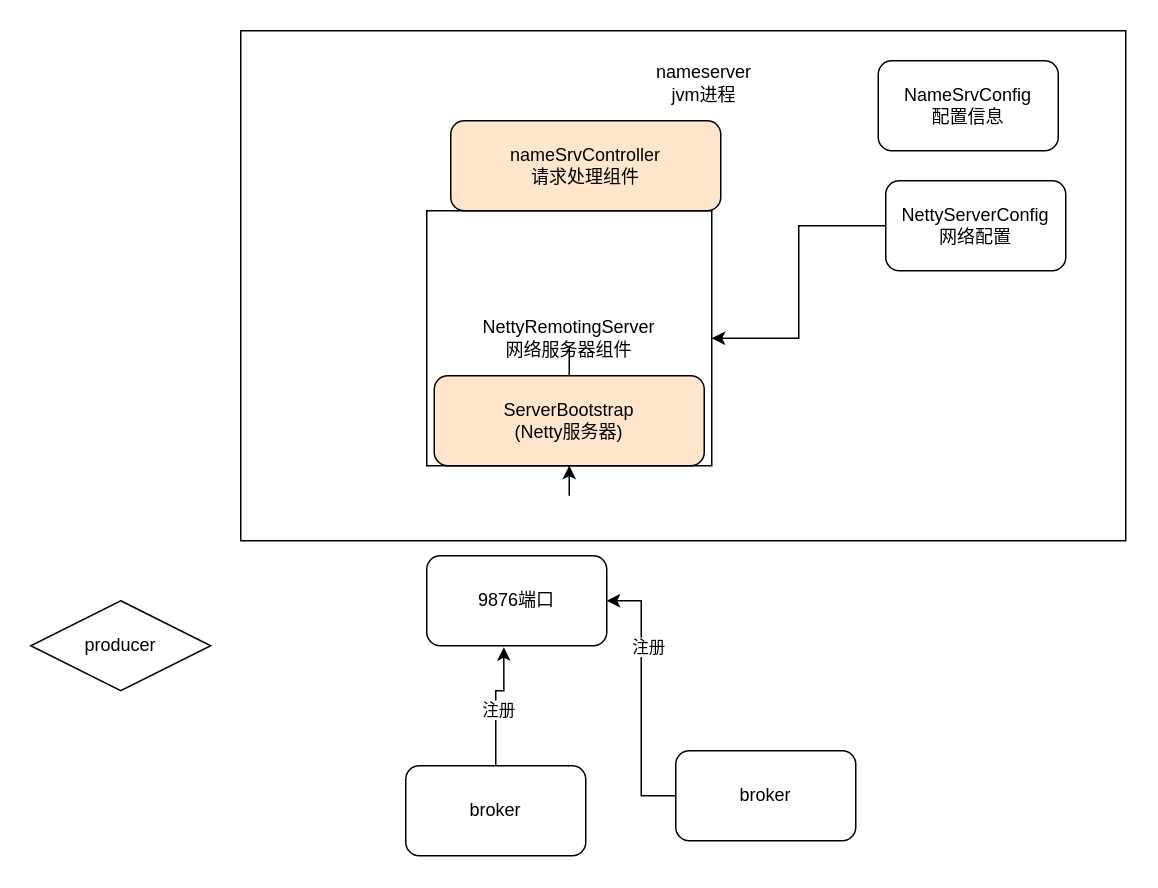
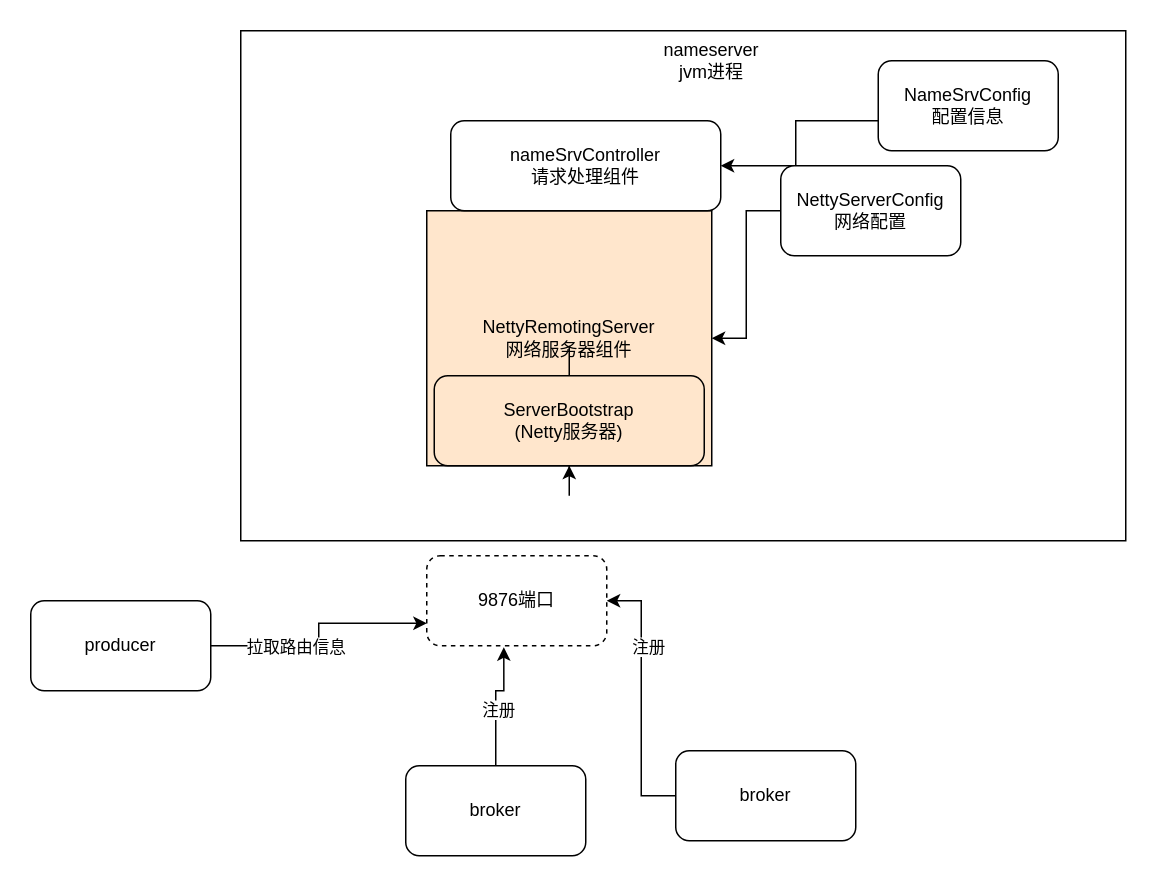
node "nameserver jvm进程": moved (704, 83) -> (712, 61)
edge "NameSrvConfig 配置信息" -> "nameSrvController 请求处理组件": added
node "nameSrvController 请求处理组件": fillcolor #ffe6cc -> #ffffff
node "NettyServerConfig 网络配置": moved (976, 226) -> (871, 211)
node "NettyRemotingServer 网络服务器组件": fillcolor #ffffff -> #ffe6cc
node "9876端口": style solid -> dashed
edge "producer" -> "9876端口": added, label "拉取路由信息"
node "producer": shape diamond -> rounded rectangle
